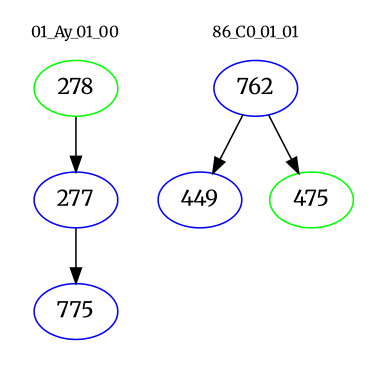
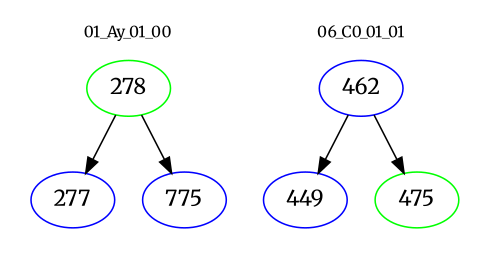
cluster "86_C0_01_01": label "86_C0_01_01" -> "06_C0_01_01"
node "762": label "762" -> "462"
edge "277" -> "775": now "278" -> "775"
